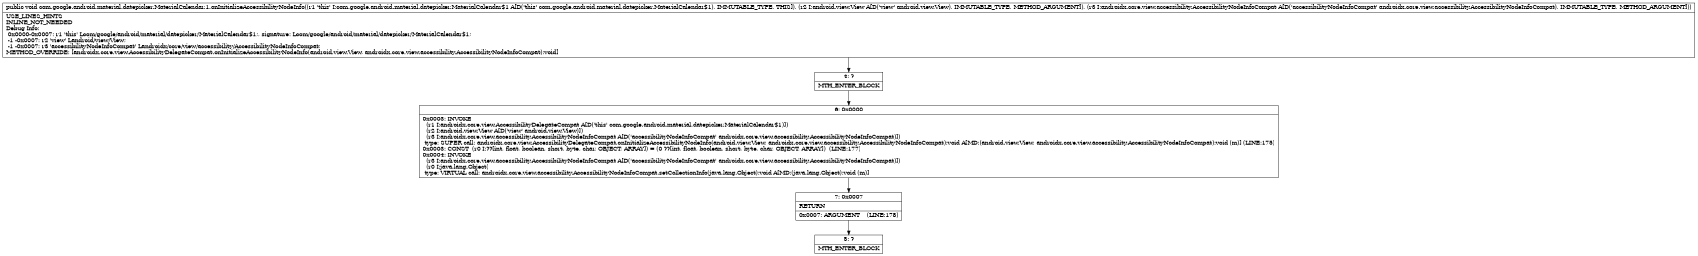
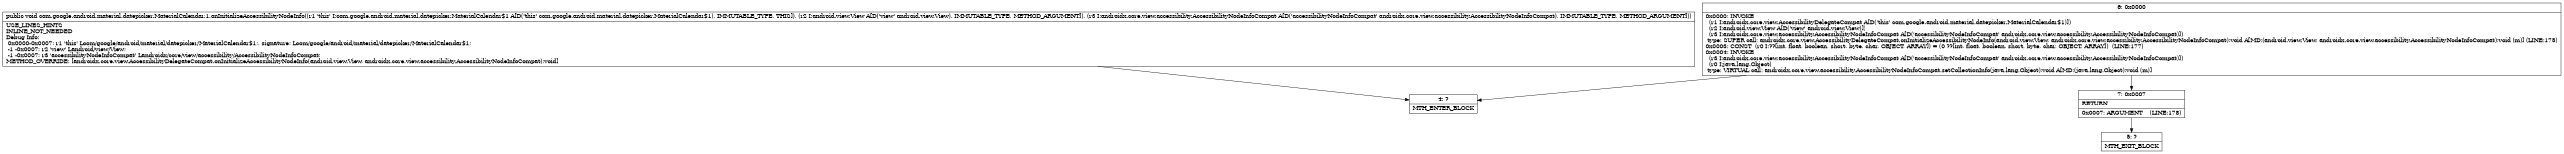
edge "4: ?" -> "6: 0x0000": reversed
node "6: 0x0000": text "0x0003: INVOKE" -> "0x0000: INVOKE"
node "5: ?": text "MTH_ENTER_BLOCK" -> "MTH_EXIT_BLOCK"
